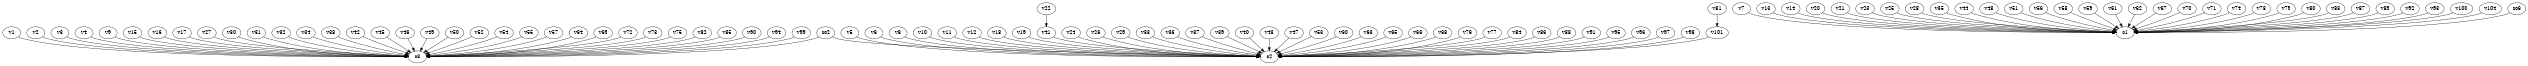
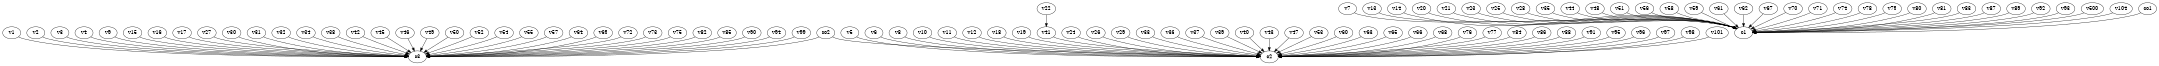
node "v100": label "v100" -> "v500"
node "co6": label "co6" -> "co1"
edge "v81" -> "v101": now "v81" -> "c1"
